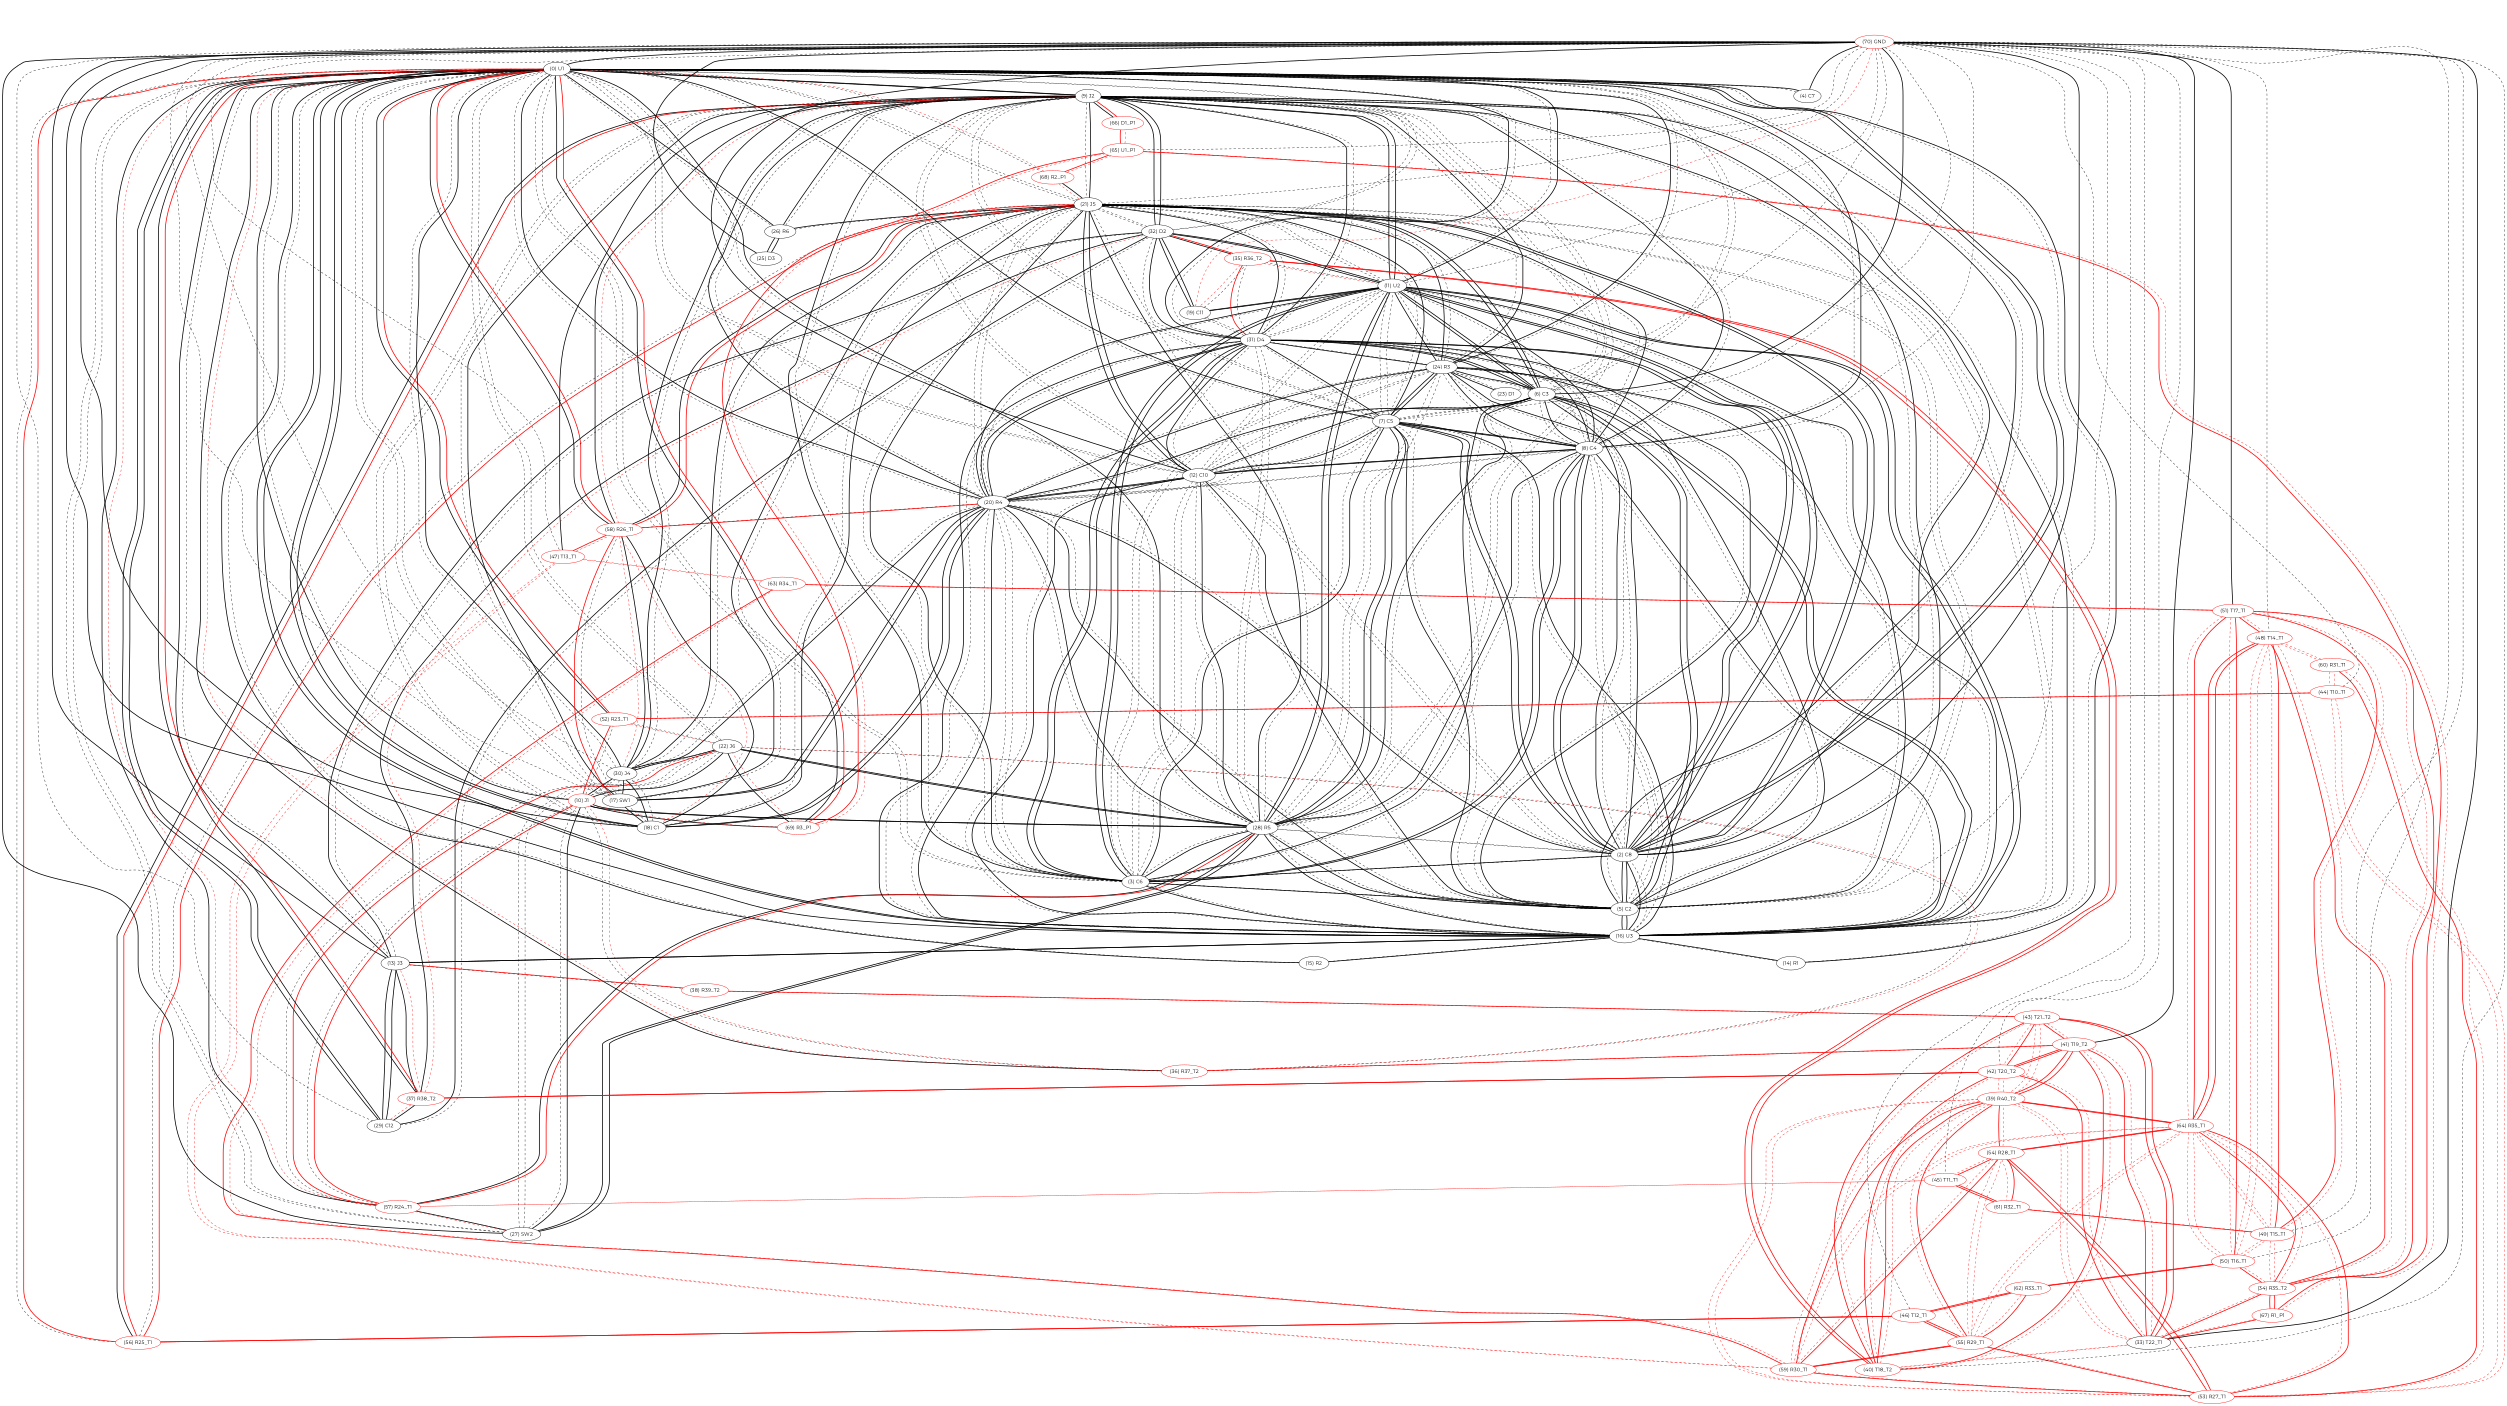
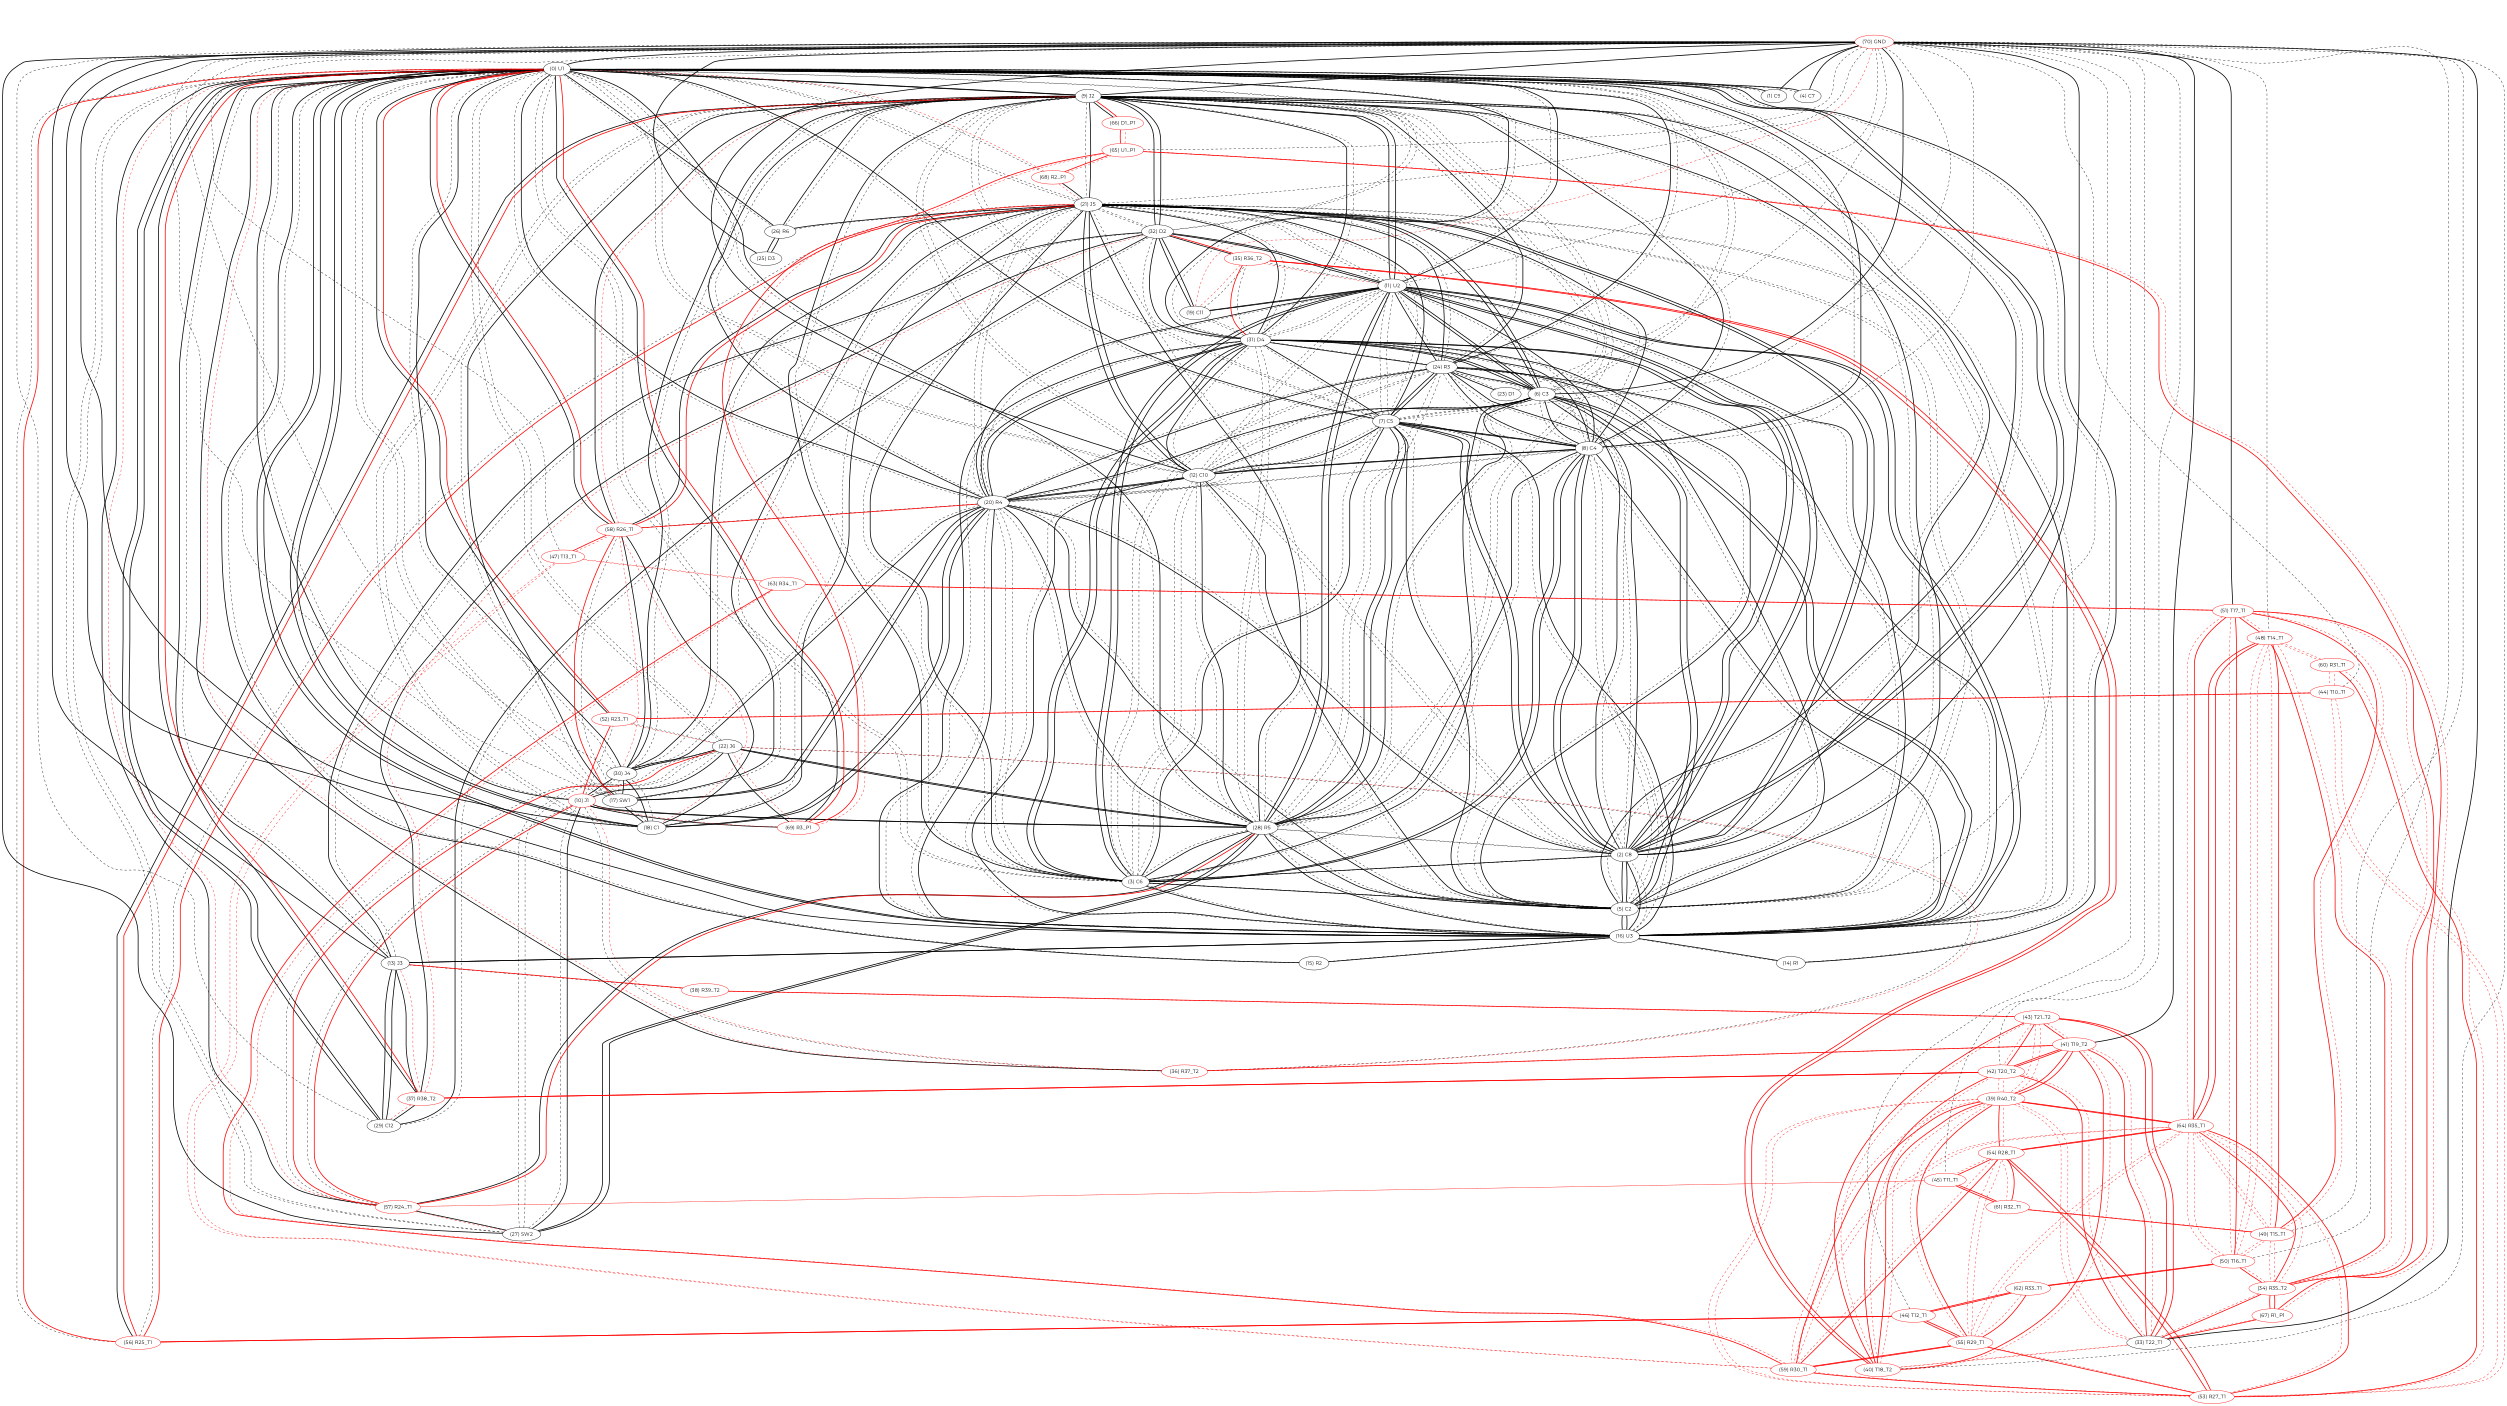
node "(1) C9": added
edge "(9) J2" -- "(47) T13_T1": now "(9) J2" -- "(70) GND"
